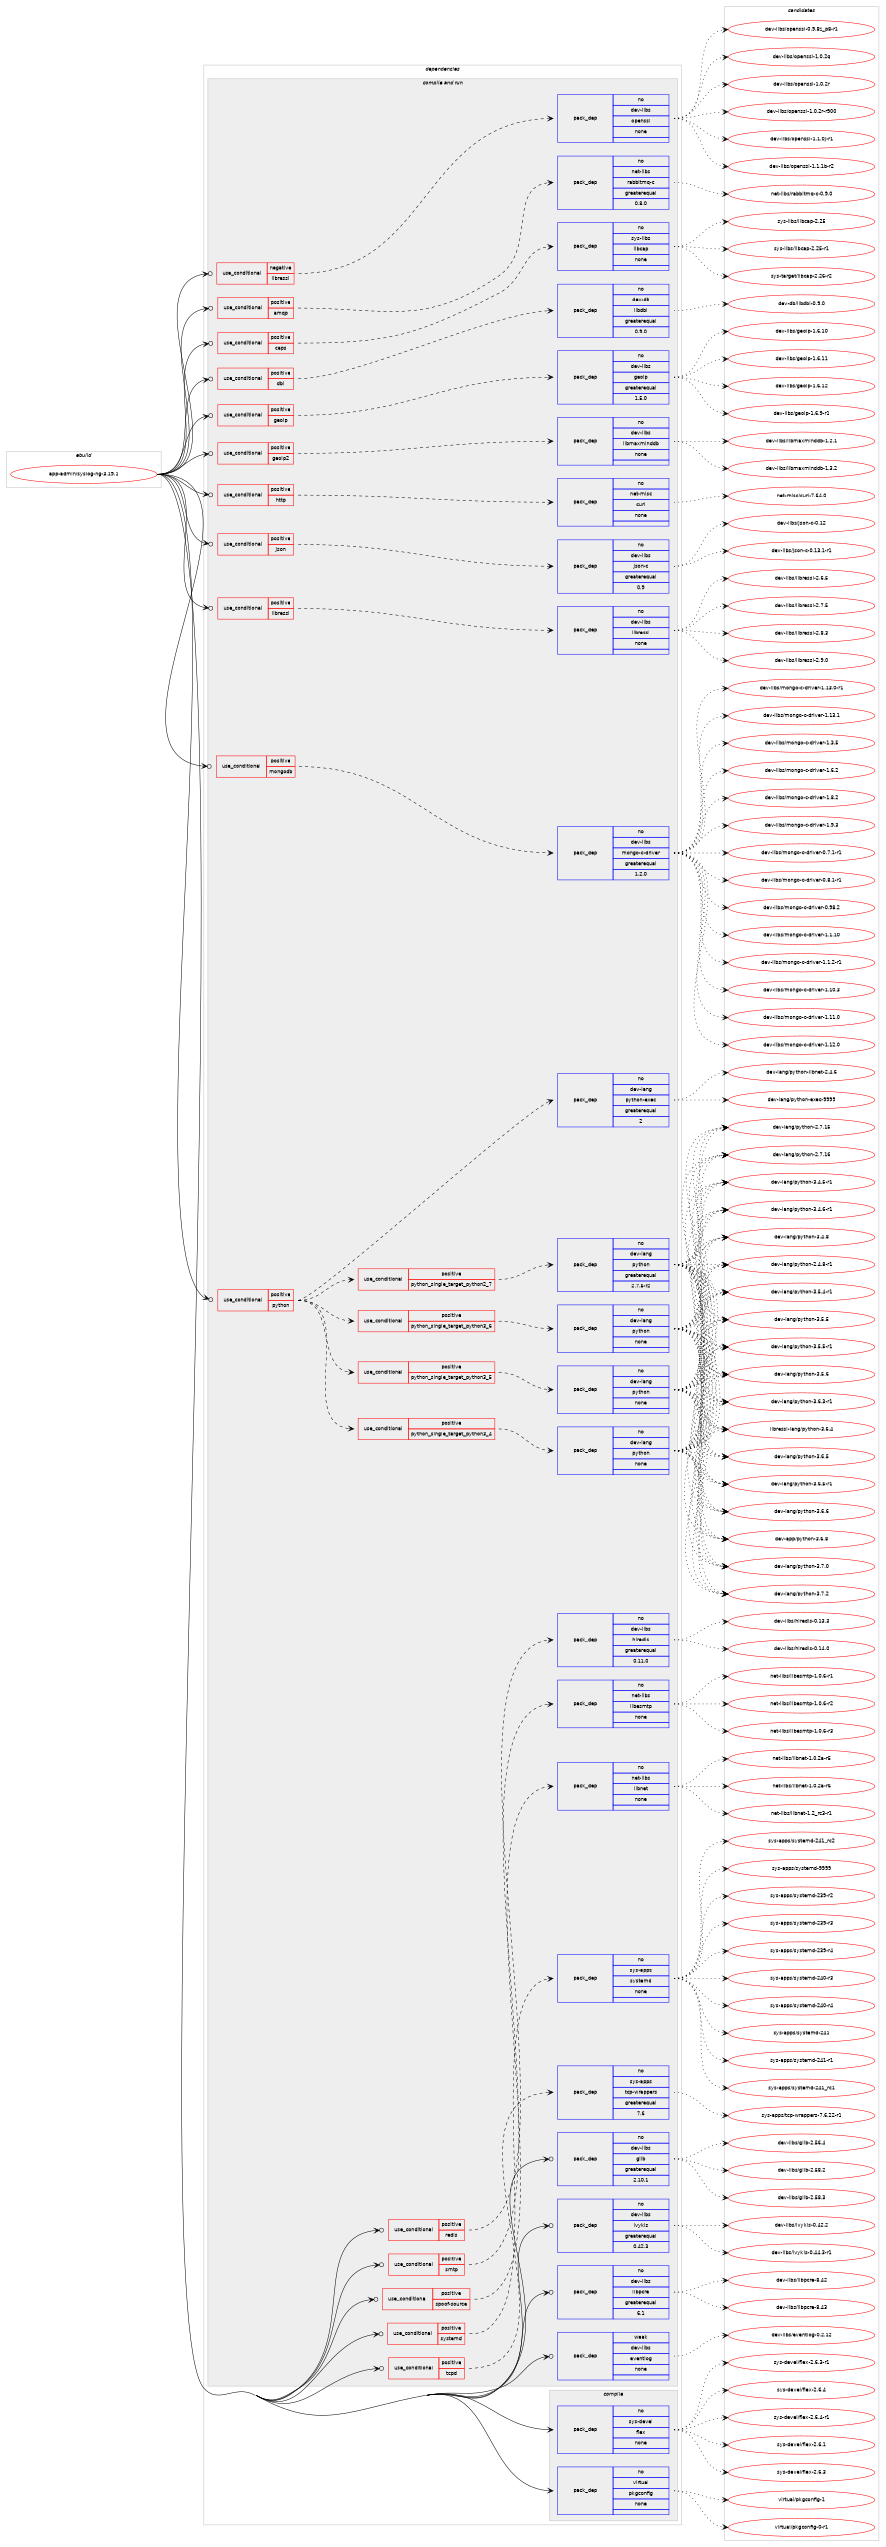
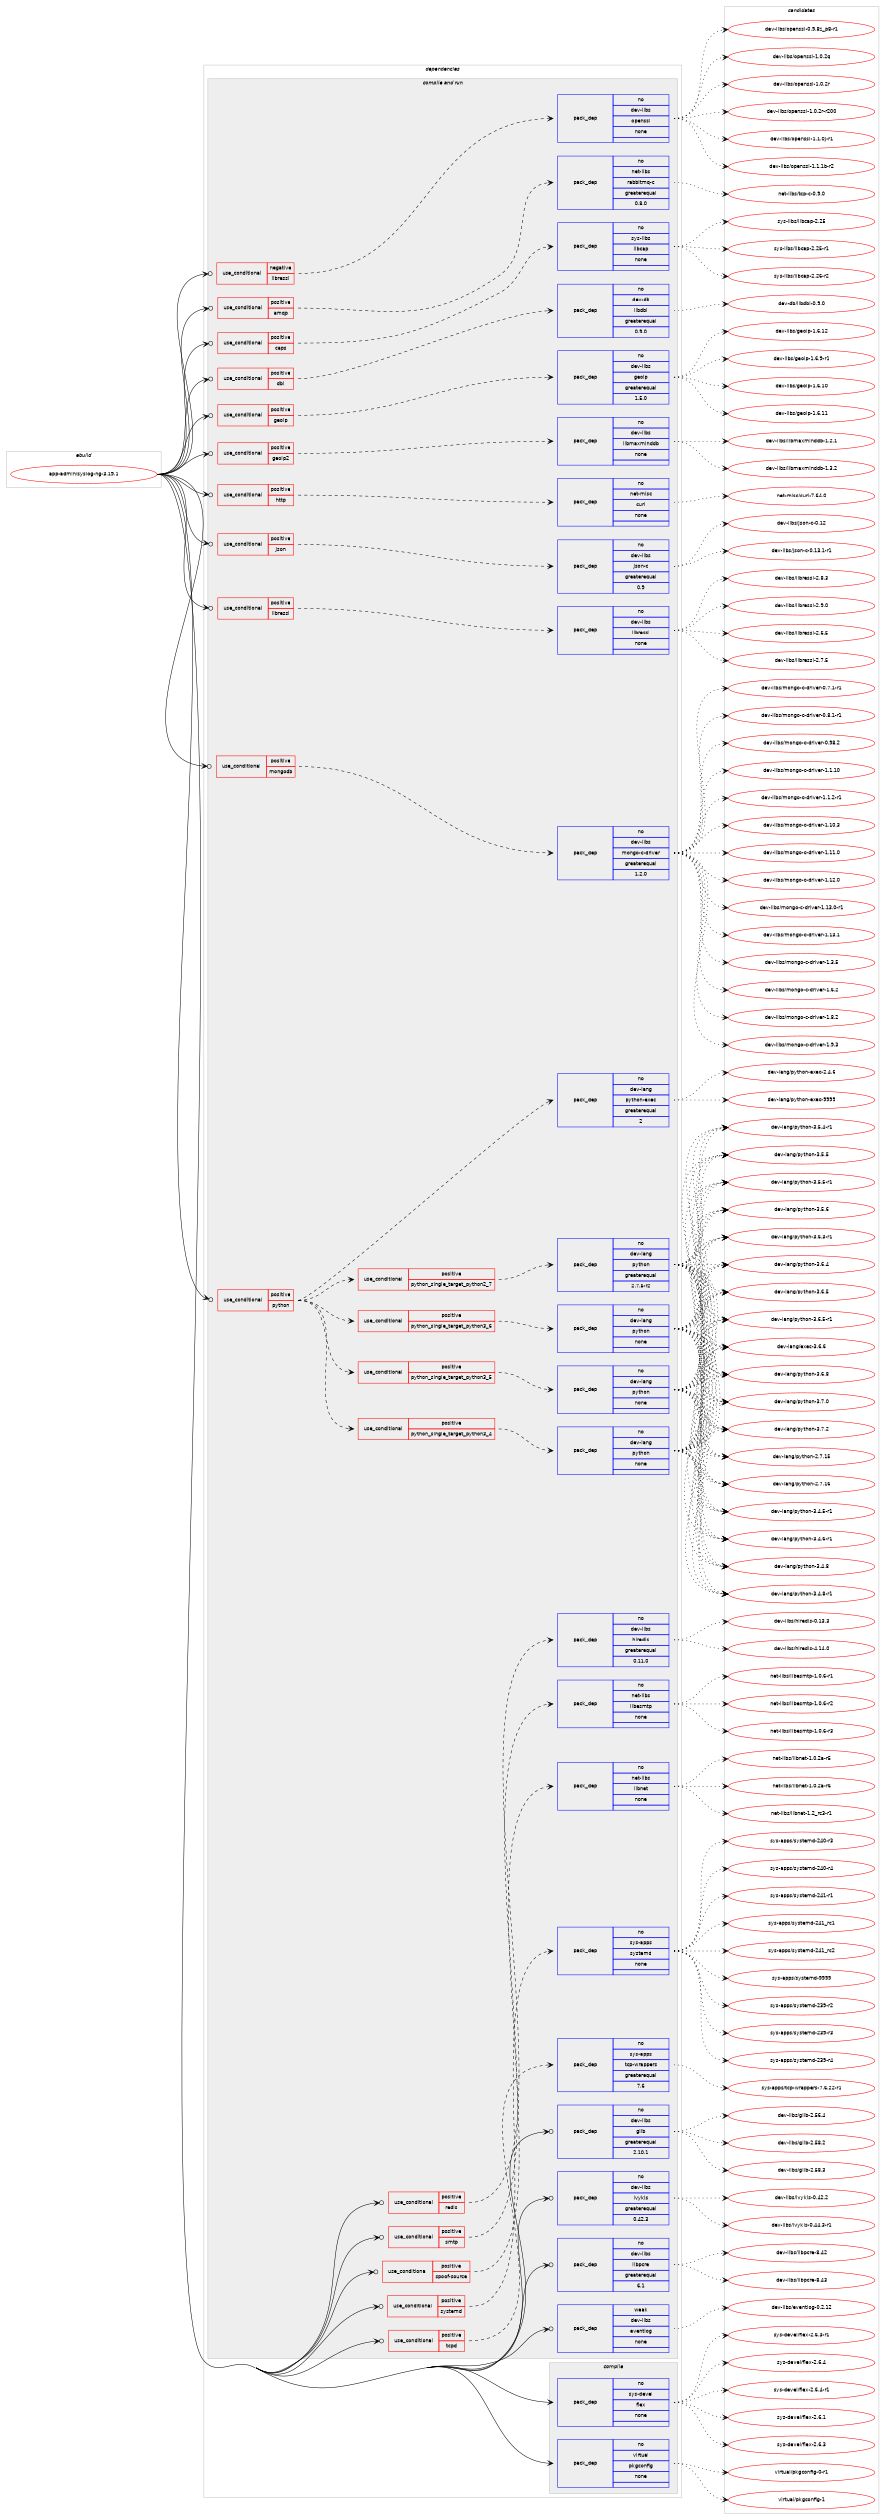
node "dev-libs/openssl-1.0.2r-r900": label "dev-libs/openssl-1.0.2r-r900" -> "dev-libs/openssl-1.0.2r-r200"
node "net-libs/rabbitmq-c-0.9.0": label "net-libs/rabbitmq-c-0.9.0" -> "net-libs/tcp-c-0.9.0"
node "sys-target/libcap-2.26-r2": label "sys-target/libcap-2.26-r2" -> "sys-libs/libcap-2.26-r2"
node "dev-lang/python-libnet-2.4.6": label "dev-lang/python-libnet-2.4.6" -> "dev-lang/python-exec-2.4.6"
node "dev-lang/python-2.4.8-r1": label "dev-lang/python-2.4.8-r1" -> "dev-lang/python-3.4.8-r1"
node "libressl-lang/python-3.6.4": label "libressl-lang/python-3.6.4" -> "dev-lang/python-3.6.4"
node "dev-lang/python-3.6.6": label "dev-lang/python-3.6.6" -> "dev-lang/exec-3.6.6"
node "dev-app/python-3.6.8": label "dev-app/python-3.6.8" -> "dev-lang/python-3.6.8"
node "dev-libs/hiredis-0.14.0": label "dev-libs/hiredis-0.14.0" -> "dev-libs/hiredis-4.14.0"
node "sys-apps/systemd-241": removed
